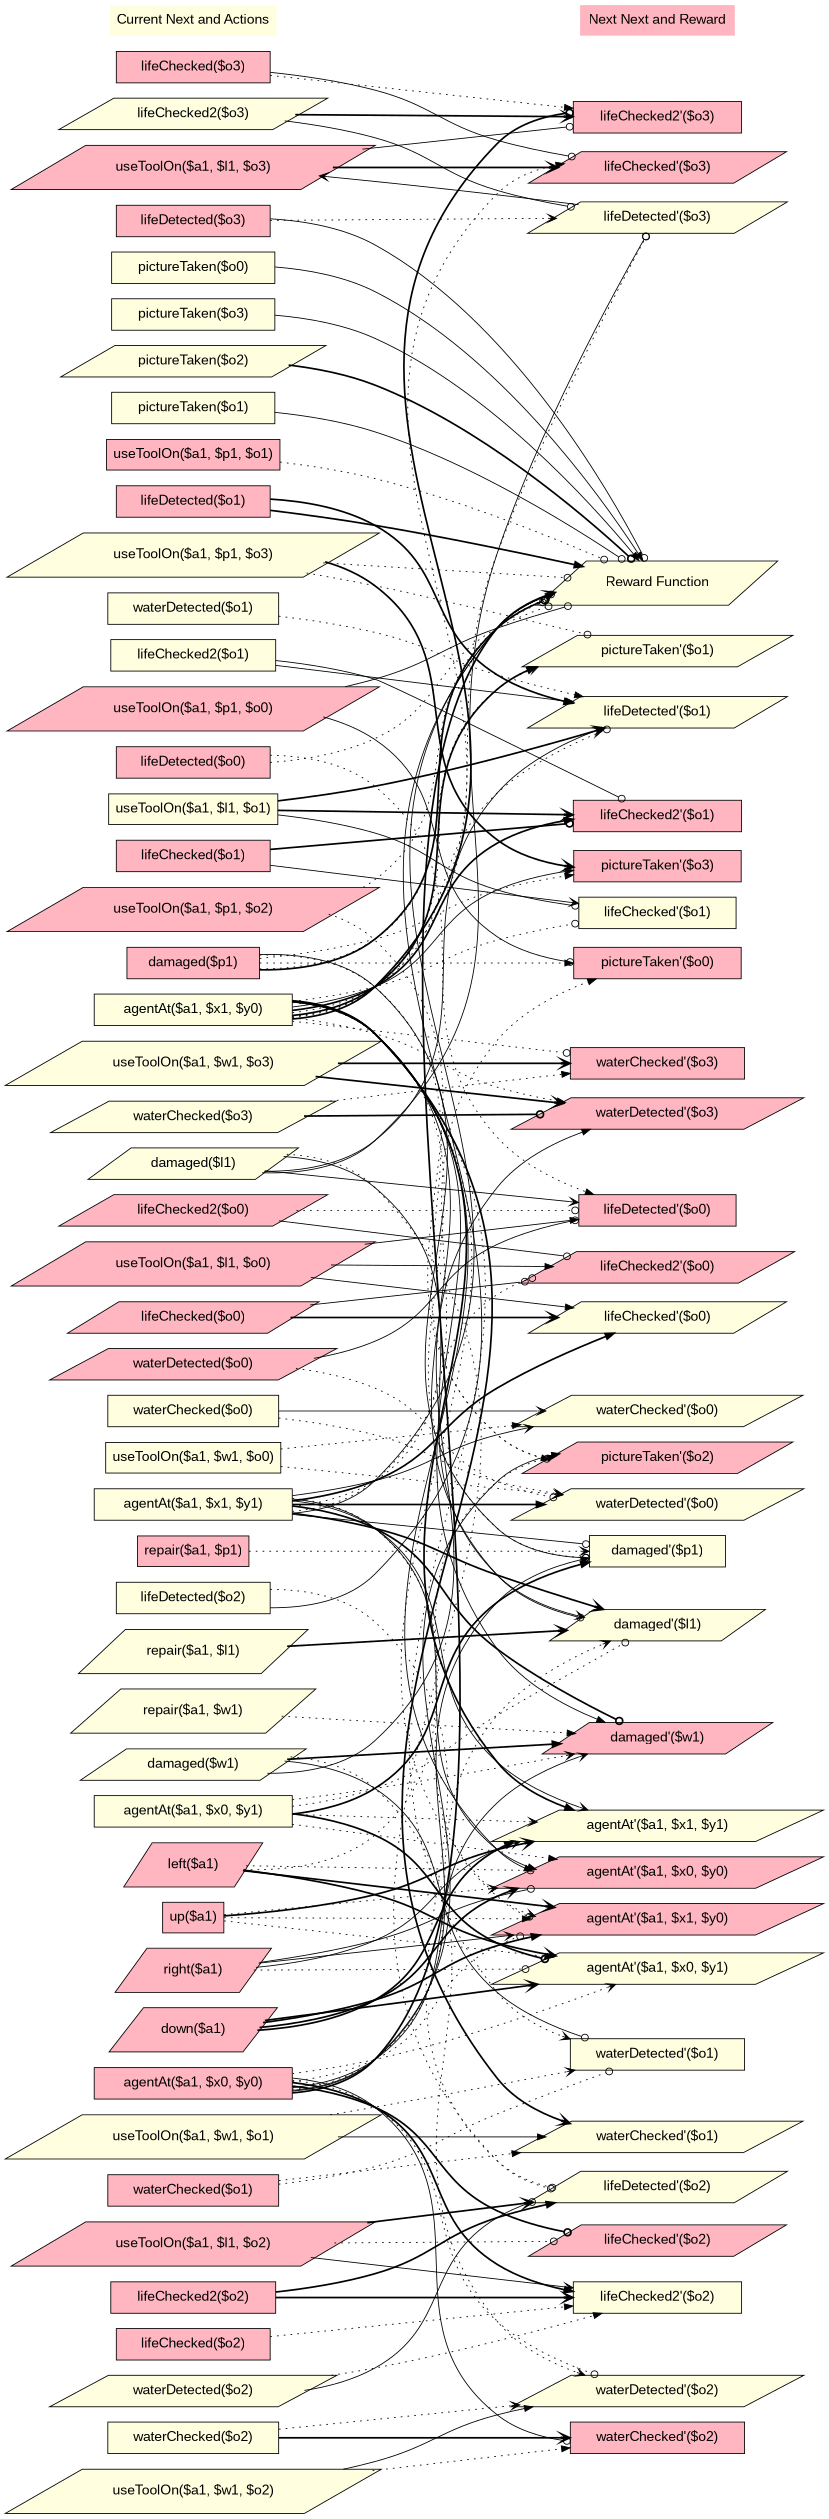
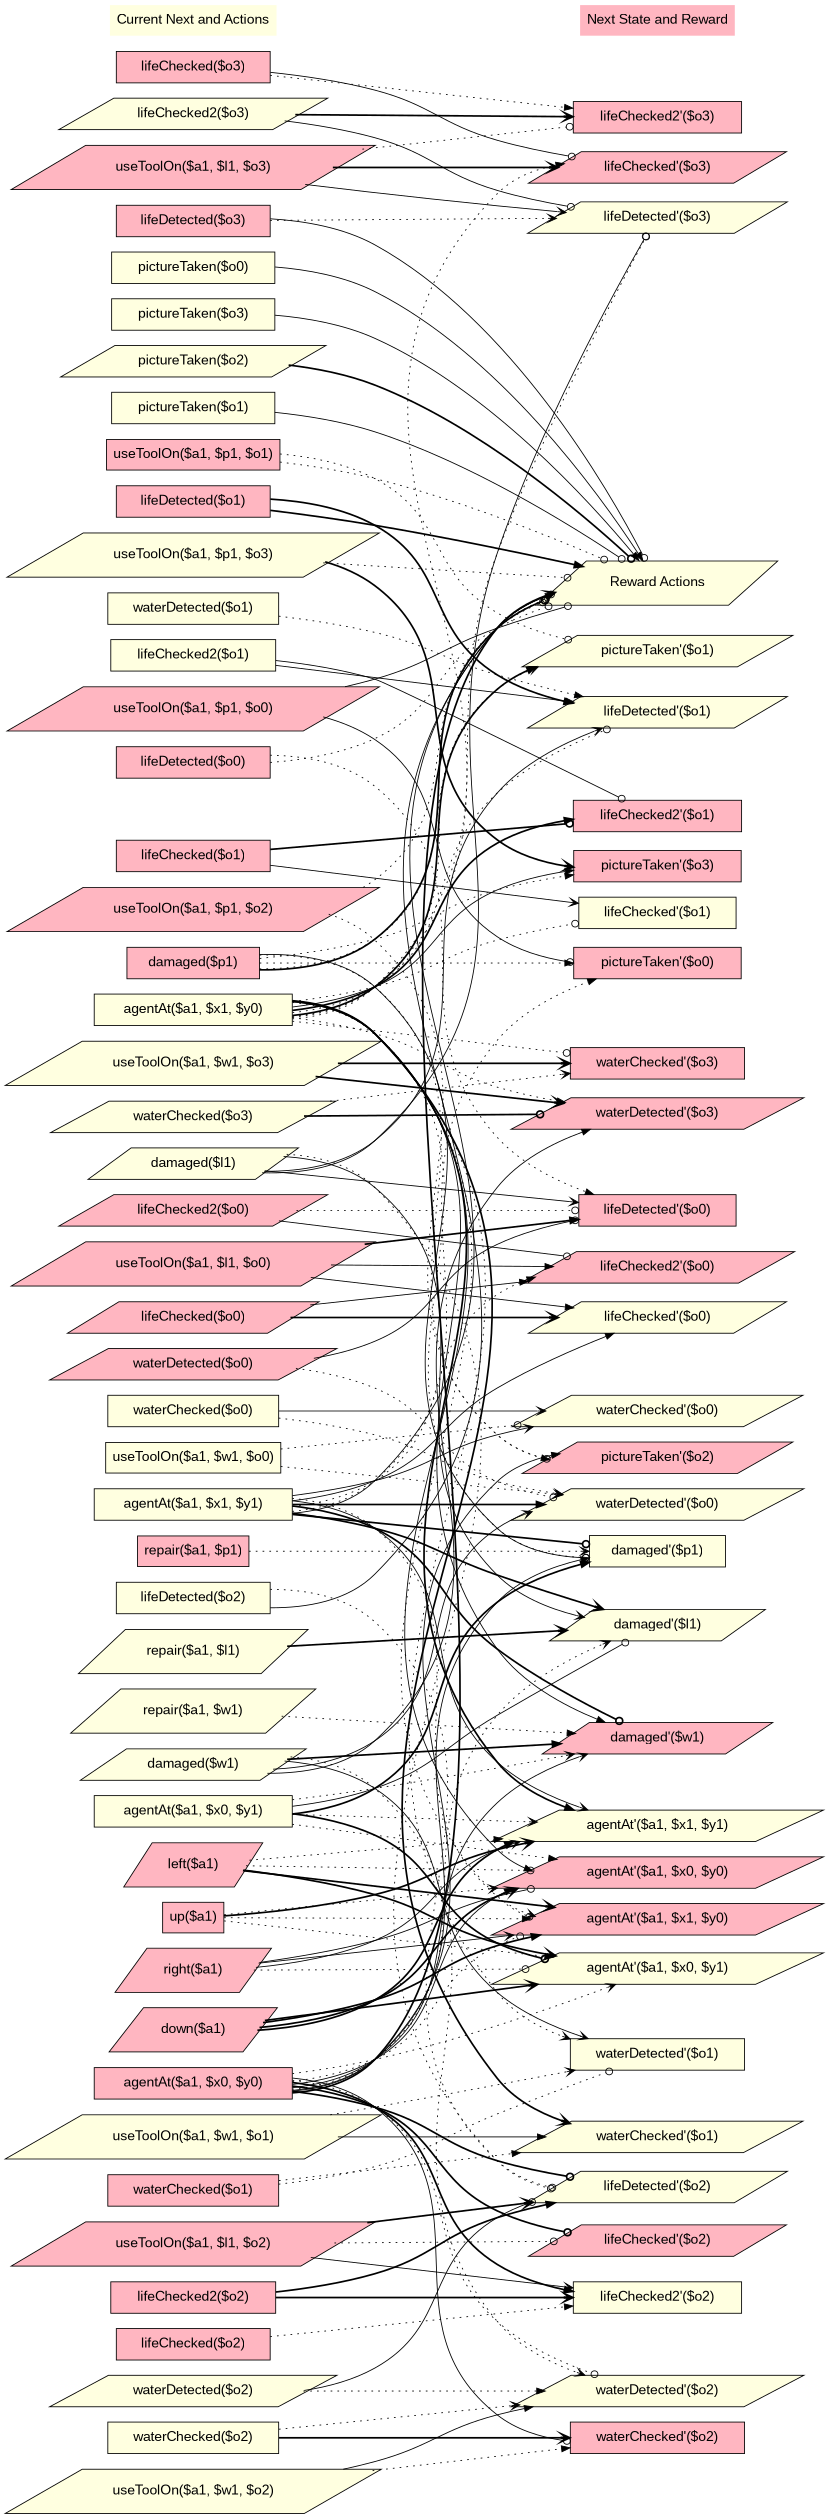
node "Next Next and Reward": label "Next Next and Reward" -> "Next State and Reward"
edge "useToolOn($a1, $l1, $o3)" -> "lifeChecked2'($o3)": style solid -> dotted
edge "lifeDetected'($o3)" -> "useToolOn($a1, $l1, $o3)": reversed
edge "agentAt($a1, $x1, $y0)" -> "lifeChecked2'($o3)": removed
node "Reward Function": label "Reward Function" -> "Reward Actions"
edge "useToolOn($a1, $p1, $o3)" -> "pictureTaken'($o1)": now "useToolOn($a1, $p1, $o1)" -> "pictureTaken'($o1)"
node "useToolOn($a1, $l1, $o1)": removed
edge "waterChecked($o3)" -> "waterChecked'($o3)": arrowhead normal -> vee
edge "agentAt($a1, $x1, $y0)" -> "damaged'($l1)": removed
edge "useToolOn($a1, $l1, $o0)" -> "lifeDetected'($o0)": style solid -> bold
edge "lifeChecked($o0)" -> "lifeChecked2'($o0)": arrowhead odot -> normal
edge "agentAt($a1, $x1, $y1)" -> "lifeChecked'($o0)": style bold -> solid
edge "useToolOn($a1, $w1, $o0)" -> "waterChecked'($o0)": arrowhead normal -> odot
edge "agentAt($a1, $x1, $y1)" -> "lifeChecked2'($o0)": arrowhead odot -> normal
edge "agentAt($a1, $x1, $y1)" -> "damaged'($p1)": style solid -> bold
edge "damaged($w1)" -> "waterDetected'($o0)": added
edge "agentAt($a1, $x1, $y1)" -> "agentAt'($a1, $x0, $y0)": now "agentAt($a1, $x0, $y0)" -> "agentAt'($a1, $x0, $y0)"
edge "agentAt($a1, $x0, $y1)" -> "damaged'($l1)": style dotted -> solid
edge "damaged($w1)" -> "waterDetected'($o1)": arrowhead odot -> vee
edge "left($a1)" -> "pictureTaken'($o2)": now "left($a1)" -> "agentAt'($a1, $x1, $y1)"
edge "agentAt($a1, $x0, $y0)" -> "lifeDetected'($o2)": added
edge "waterDetected($o2)" -> "lifeChecked2'($o2)": now "waterDetected($o2)" -> "waterDetected'($o2)"
